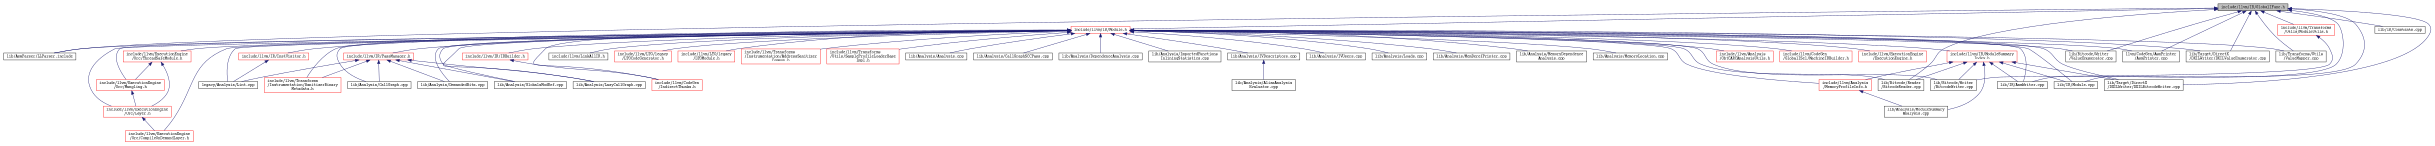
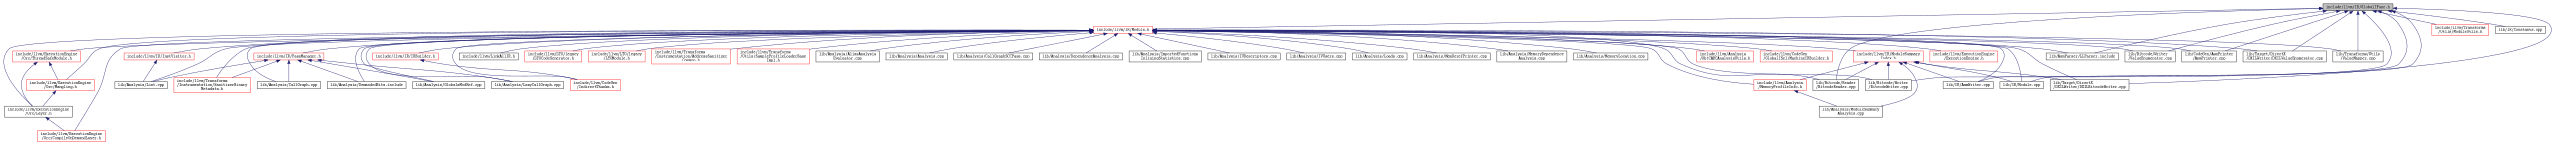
node "llvm/CodeGen/AsmPrinter /AsmPrinter.cpp": label "llvm/CodeGen/AsmPrinter /AsmPrinter.cpp" -> "lib/CodeGen/AsmPrinter /AsmPrinter.cpp"
edge "lib/Analysis/AliasAnalysis Evaluator.cpp" -> "lib/Analysis/IVDescriptors.cpp": now "lib/Analysis/AliasAnalysis Evaluator.cpp" -> "include/llvm/IR/Module.h"
edge "lib/Bitcode/Writer /BitcodeWriter.cpp" -> "include/llvm/Transforms /Utils/ModuleUtils.h": now "lib/Bitcode/Writer /BitcodeWriter.cpp" -> "include/llvm/IR/GlobalIFunc.h"
node "legacy/Analysis/Lint.cpp": label "legacy/Analysis/Lint.cpp" -> "lib/Analysis/Lint.cpp"
node "lib/Analysis/DemandedBits.cpp": label "lib/Analysis/DemandedBits.cpp" -> "lib/Analysis/DemandedBits.include"
node "include/llvm/ExecutionEngine /Orc/Layer.h": color red -> black
